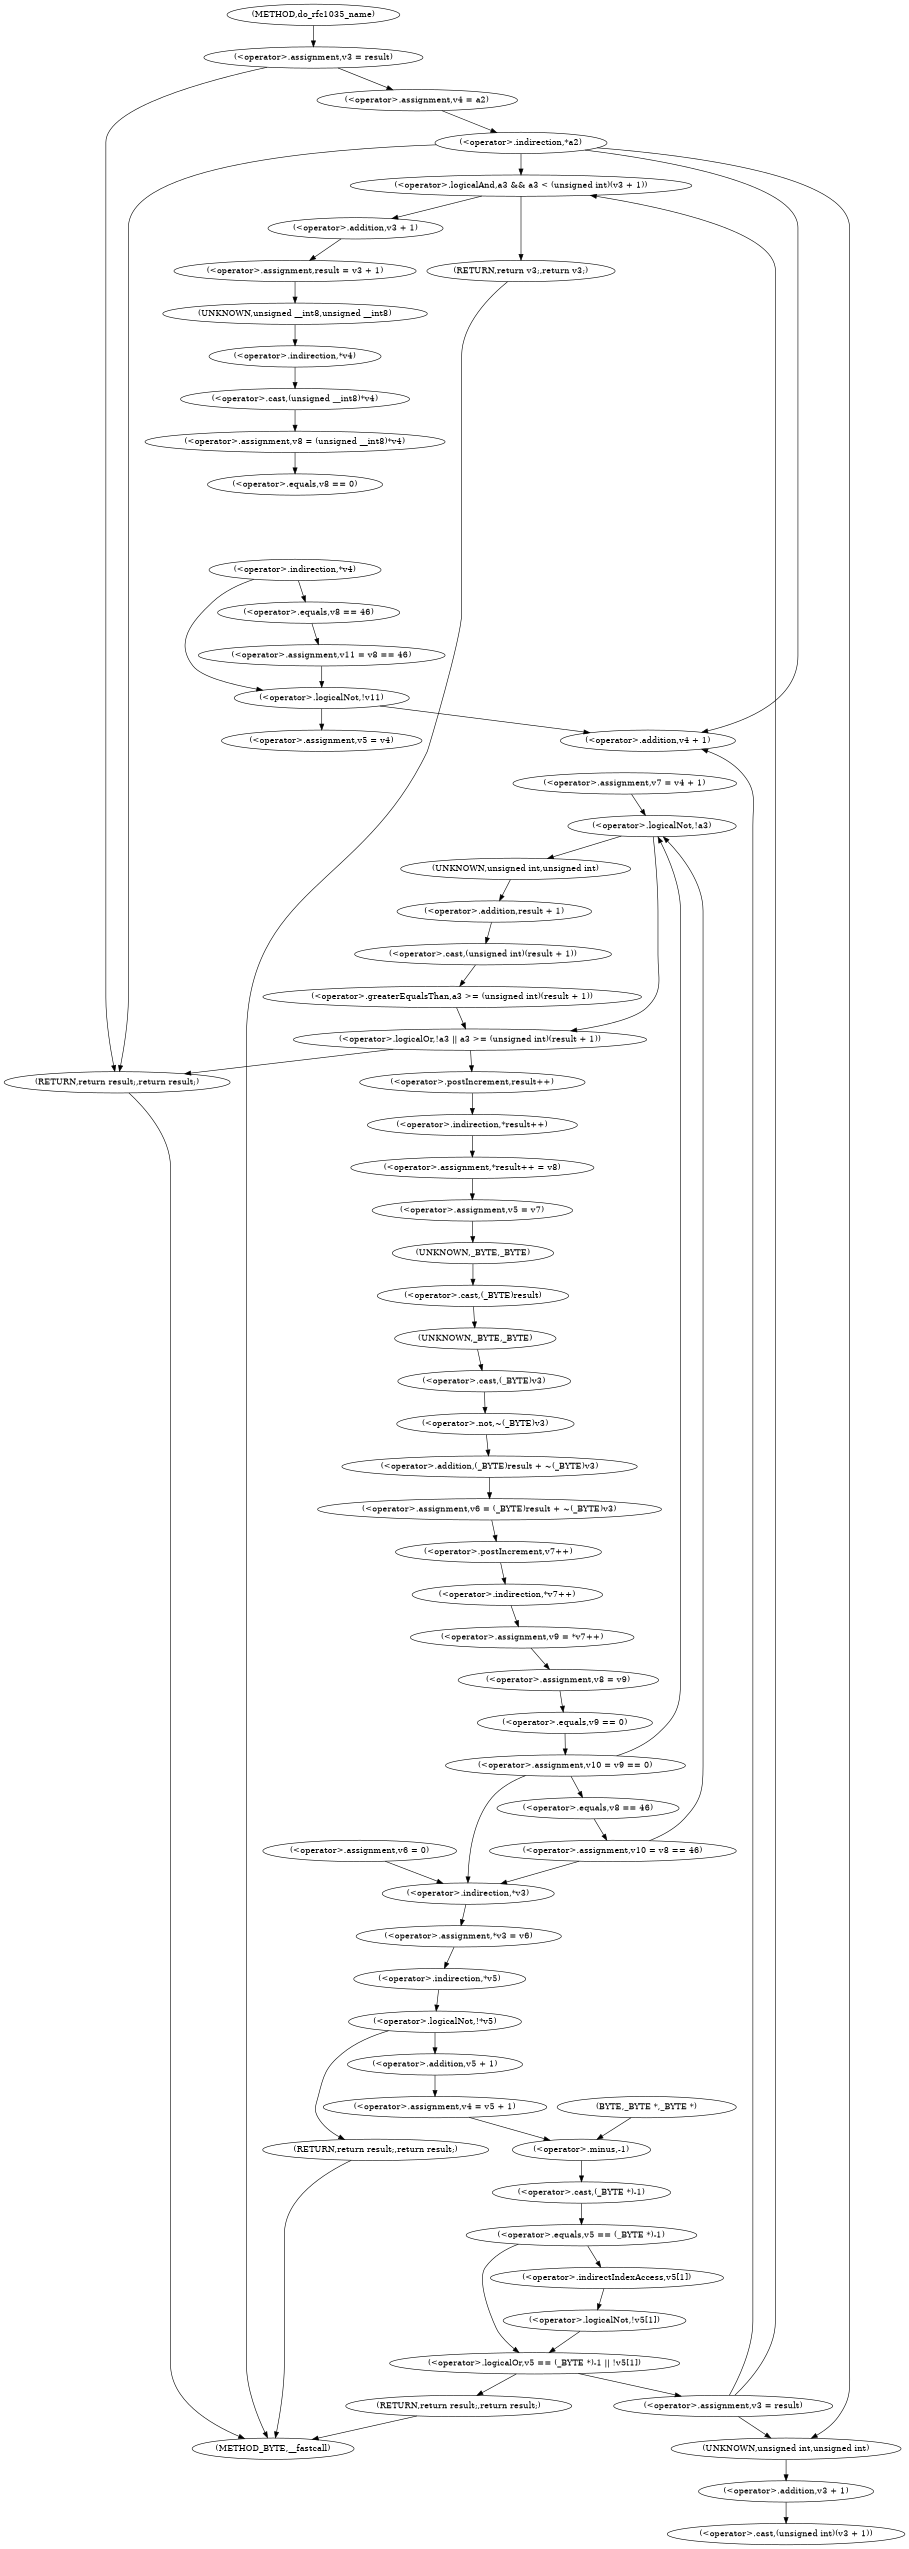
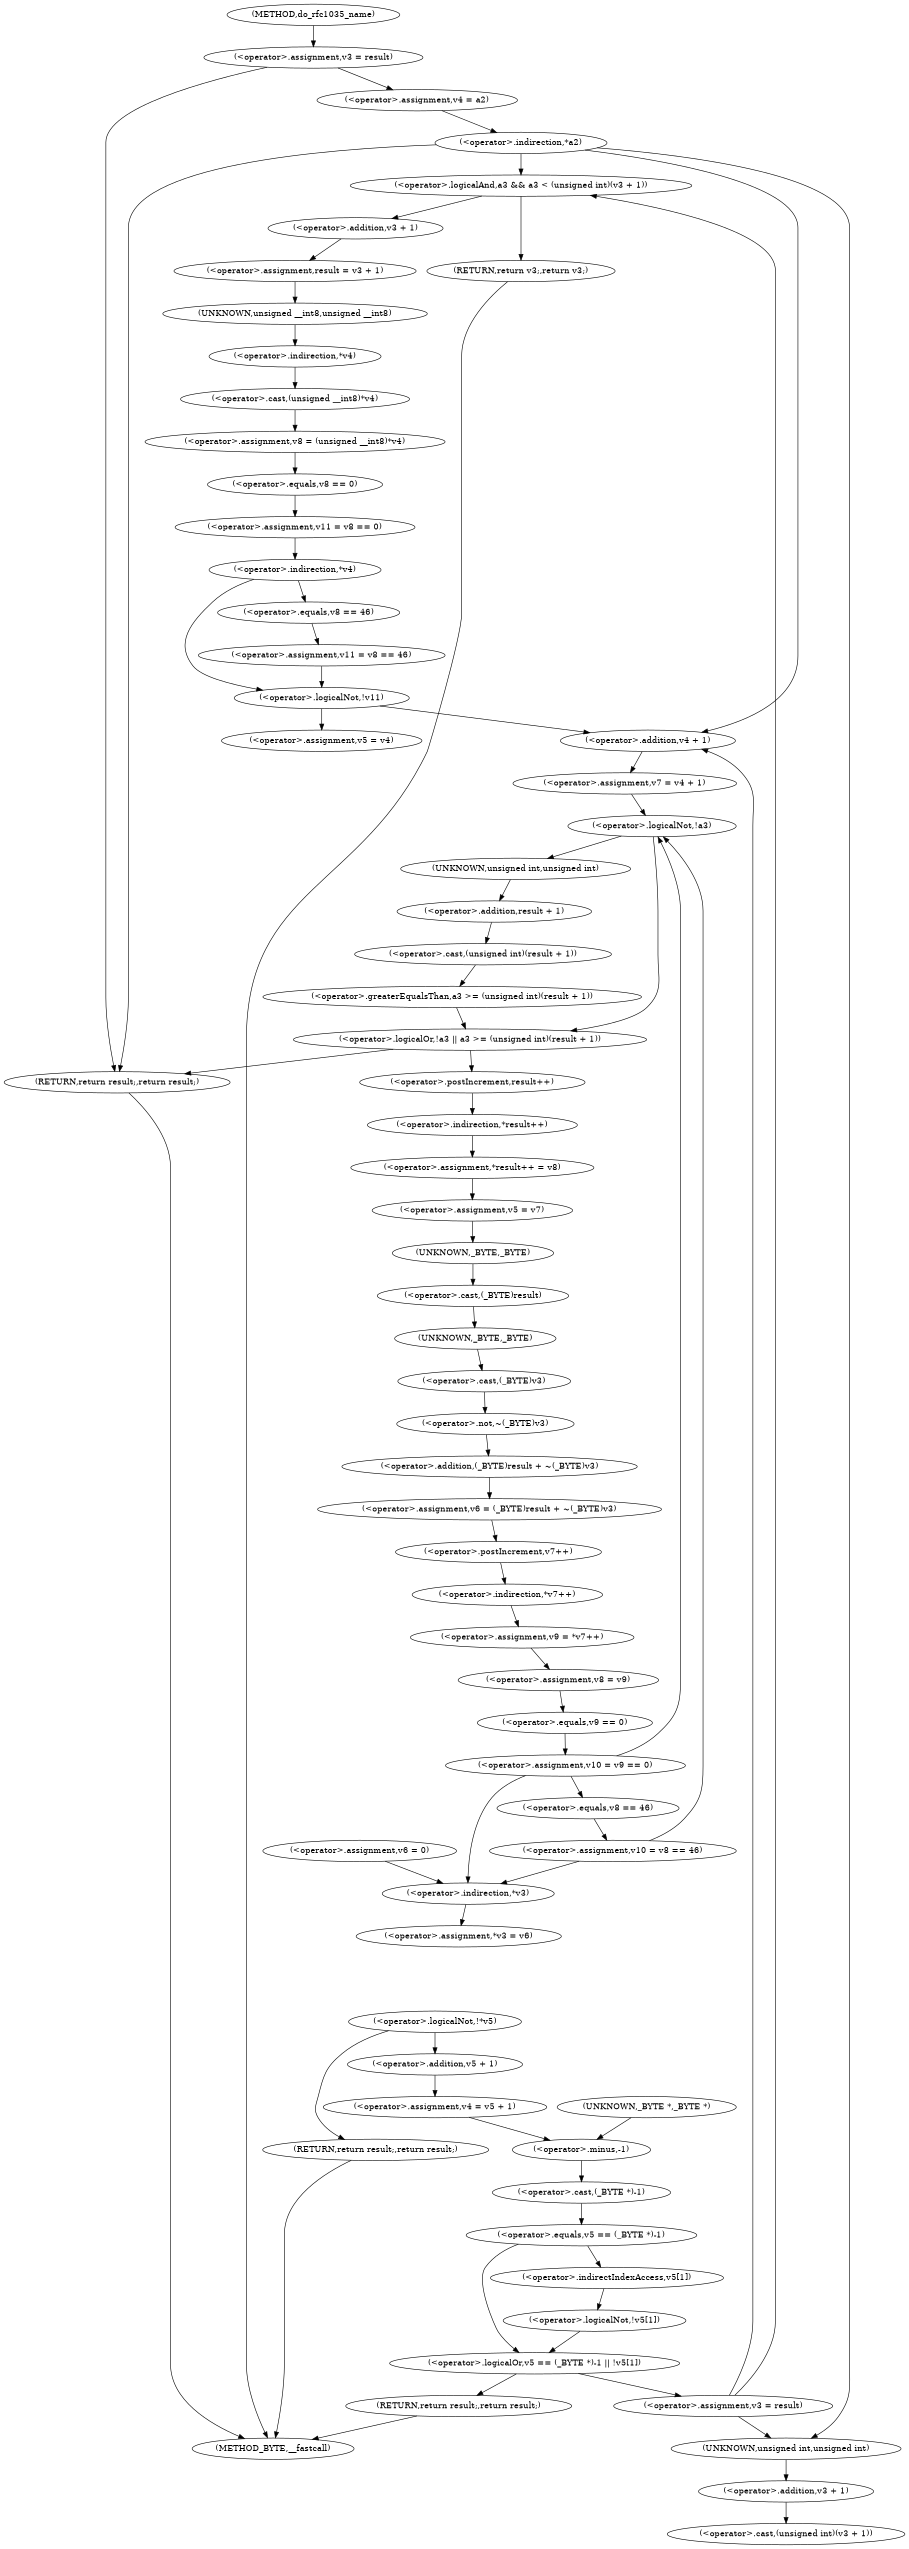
node "(<operator>.assignment,v11 = v8 == 0)": added
edge "(<operator>.addition,v4 + 1)" -> "(<operator>.assignment,v7 = v4 + 1)": added
node "(<operator>.indirection,*v5)": removed
node "(BYTE,_BYTE *,_BYTE *)": label "(BYTE,_BYTE *,_BYTE *)" -> "(UNKNOWN,_BYTE *,_BYTE *)"
